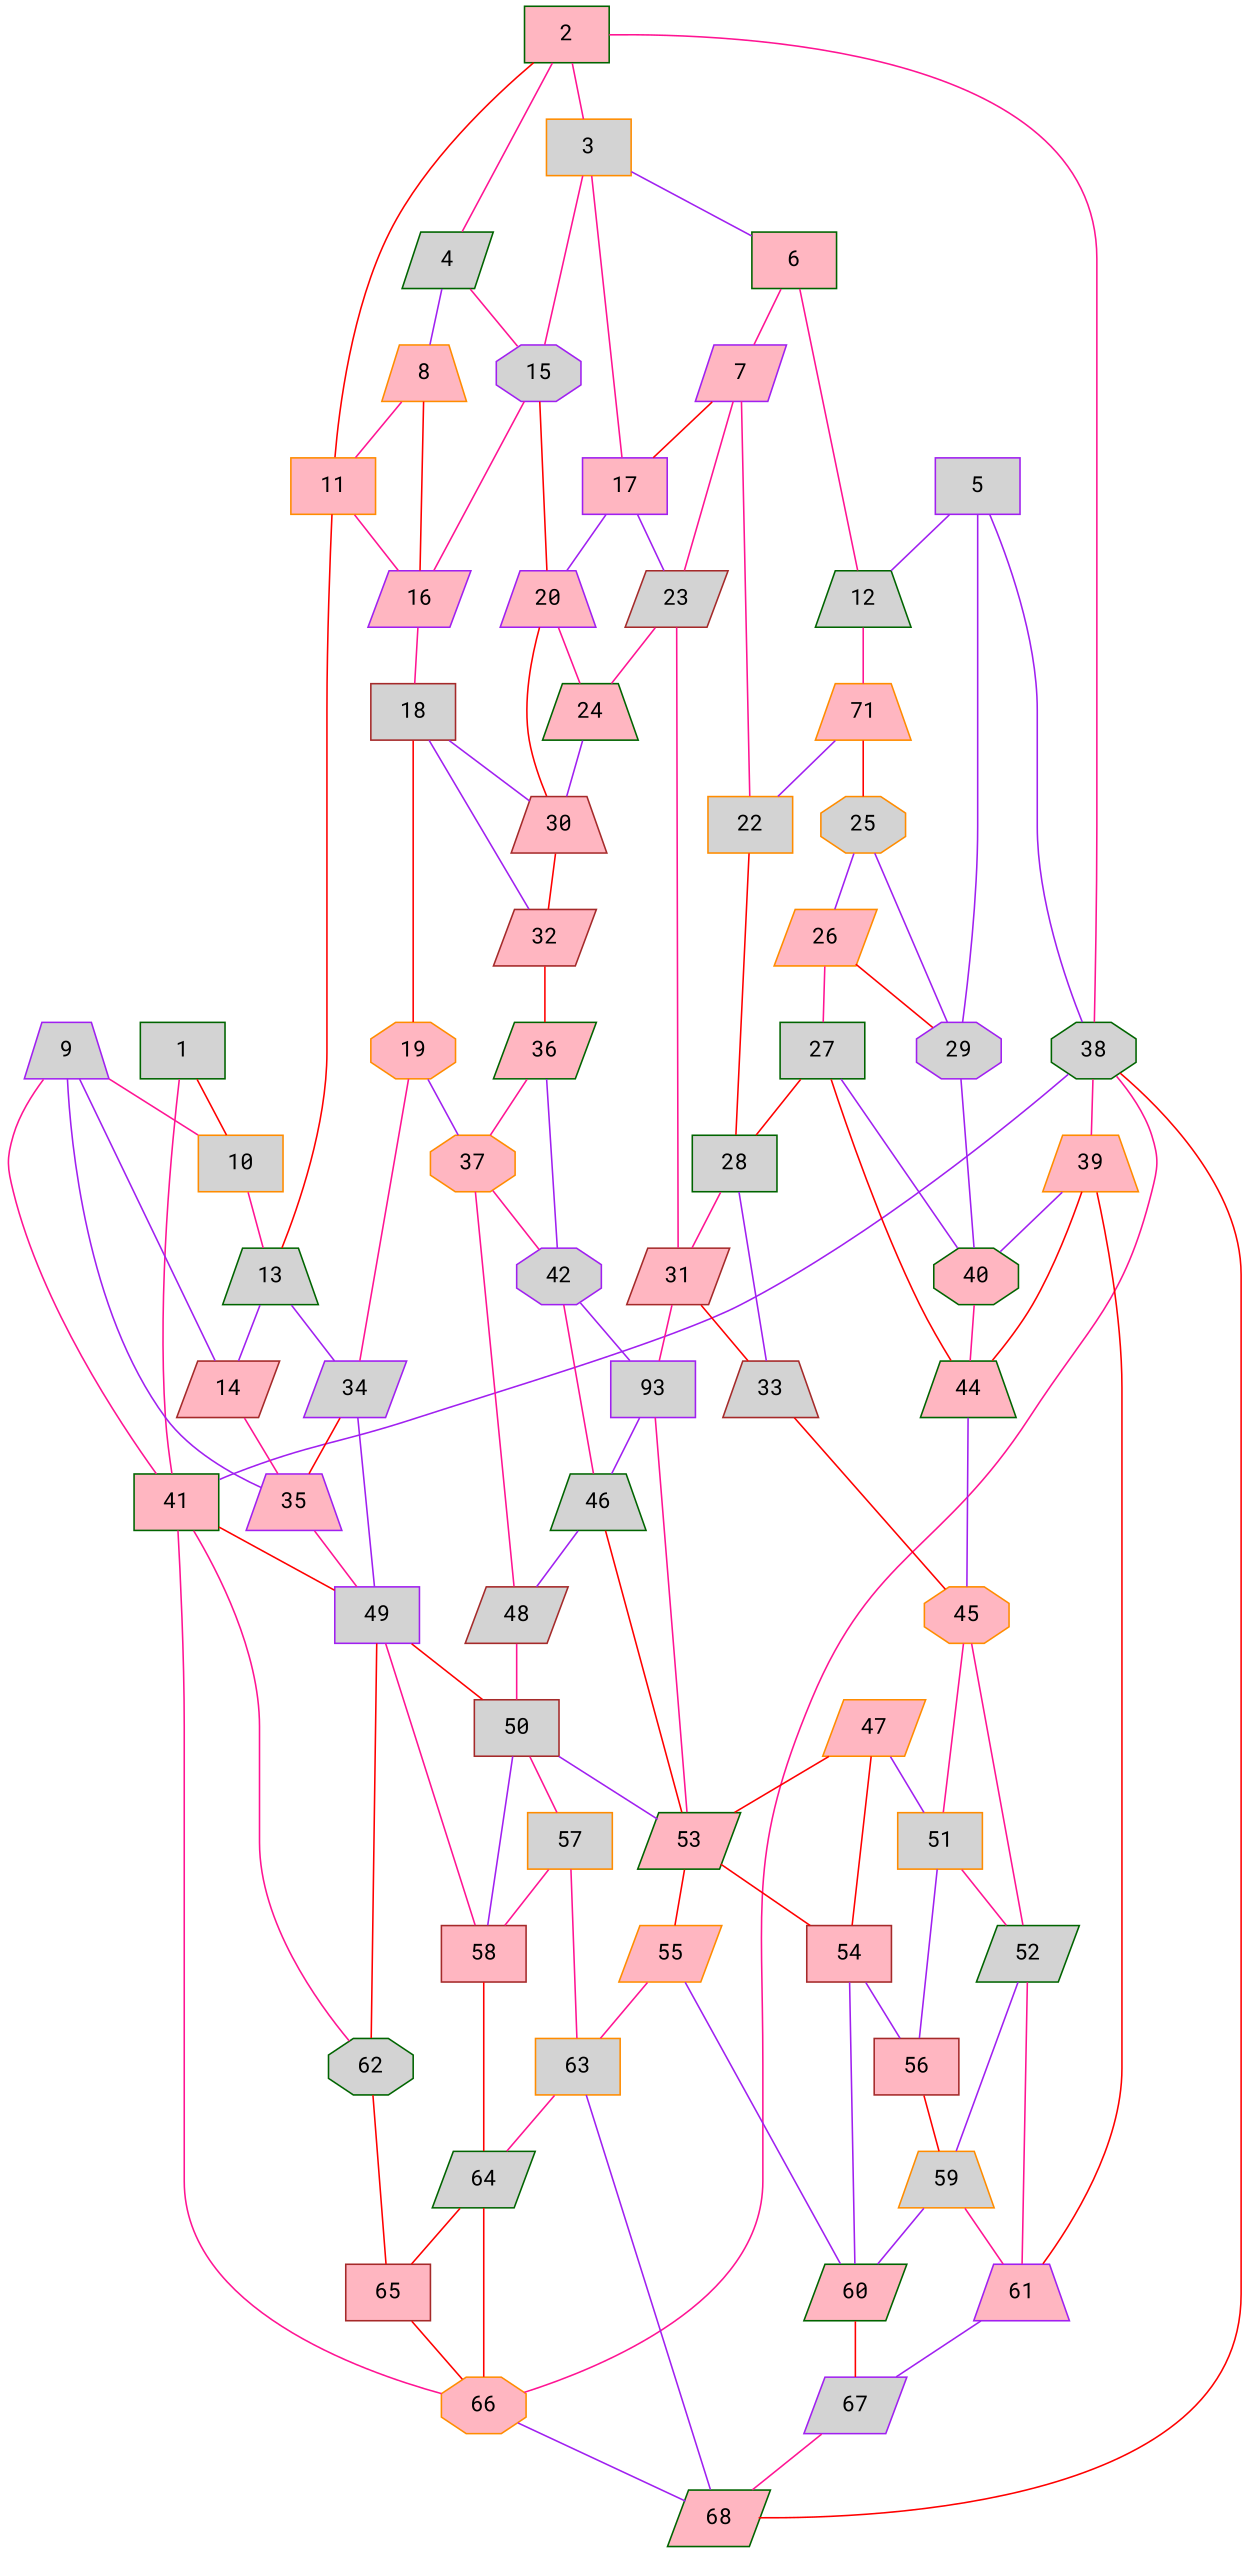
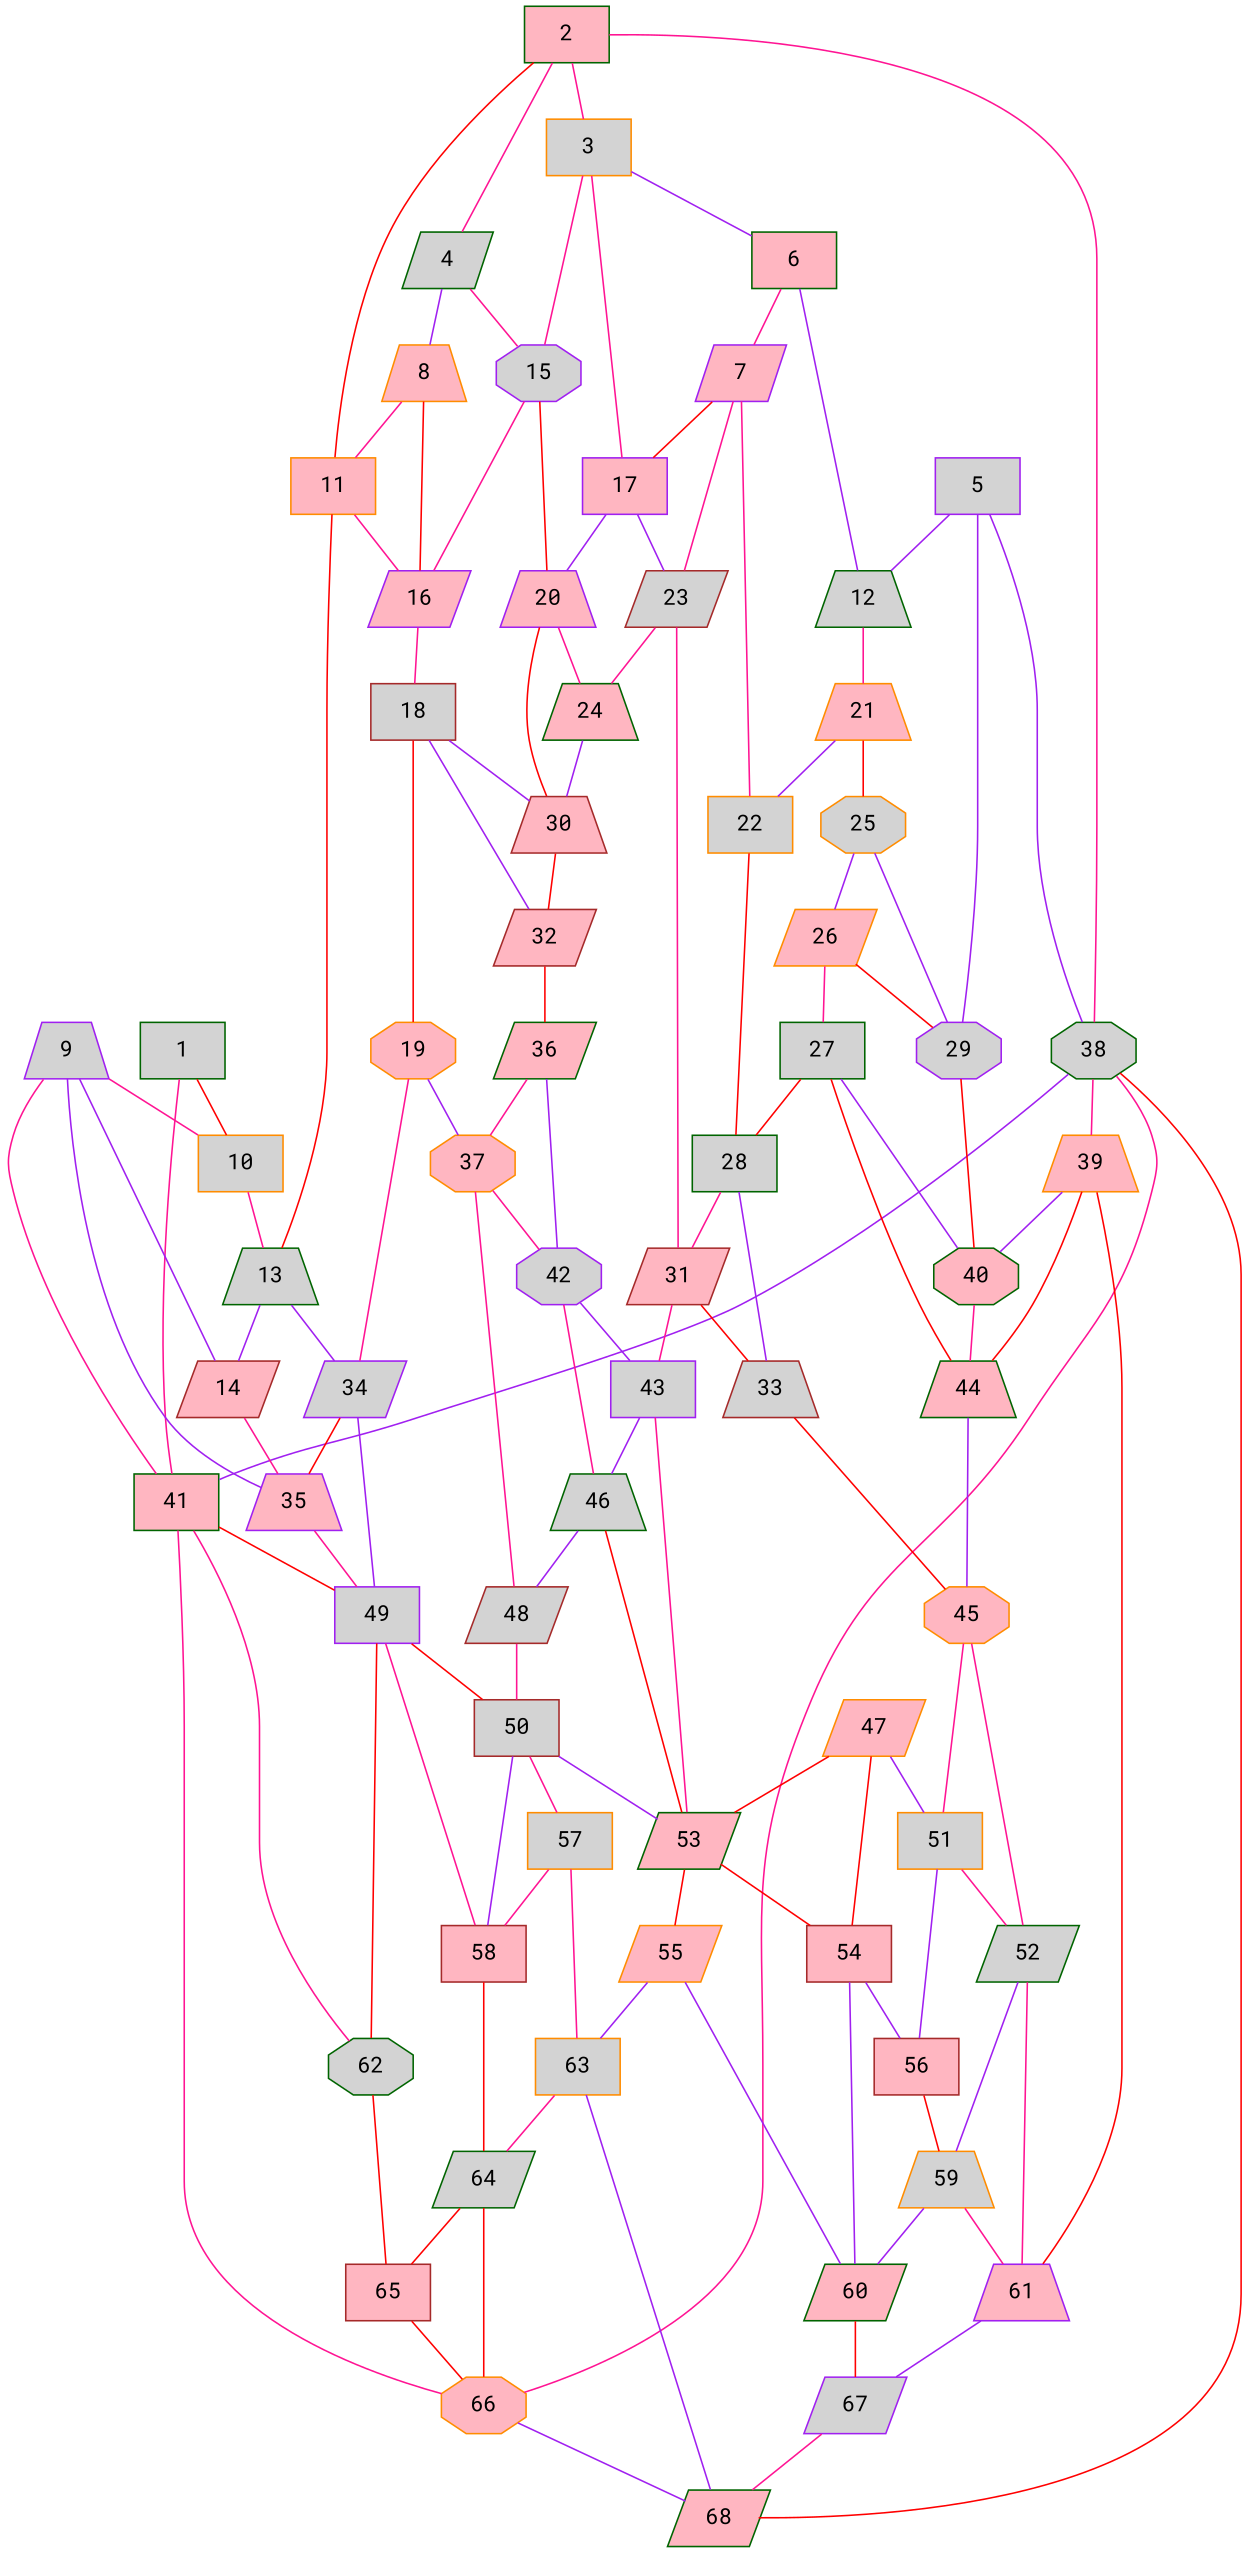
edge "6" -- "12": color deeppink -> purple
node "71": label "71" -> "21"
edge "29" -- "40": color purple -> red
node "93": label "93" -> "43"
edge "55" -- "63": color deeppink -> purple
